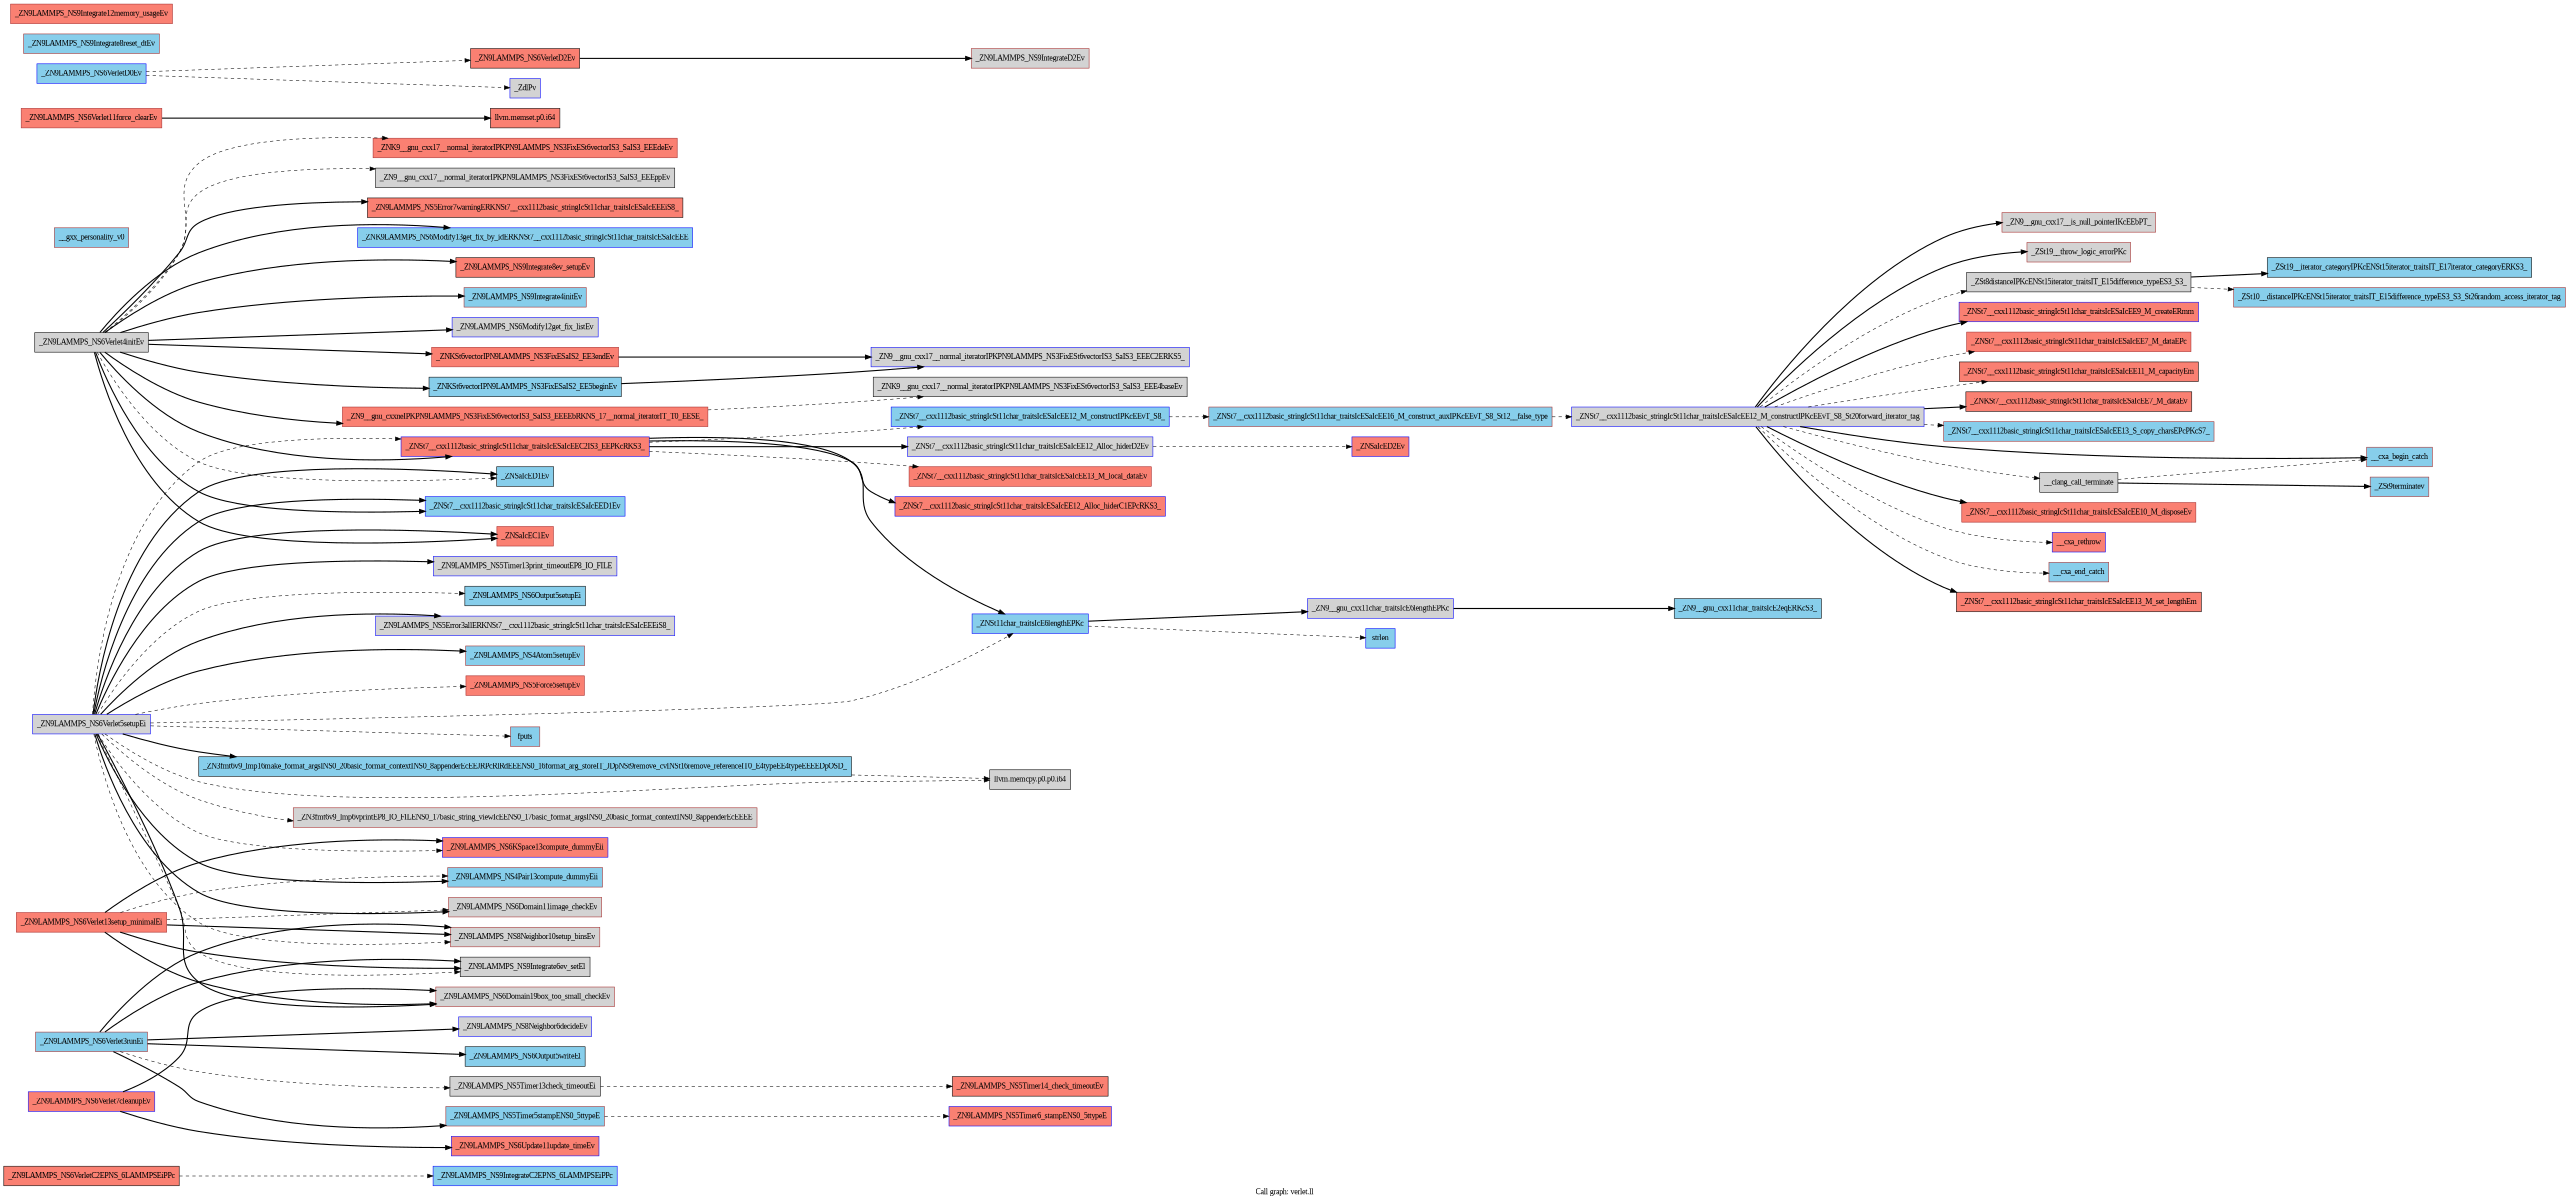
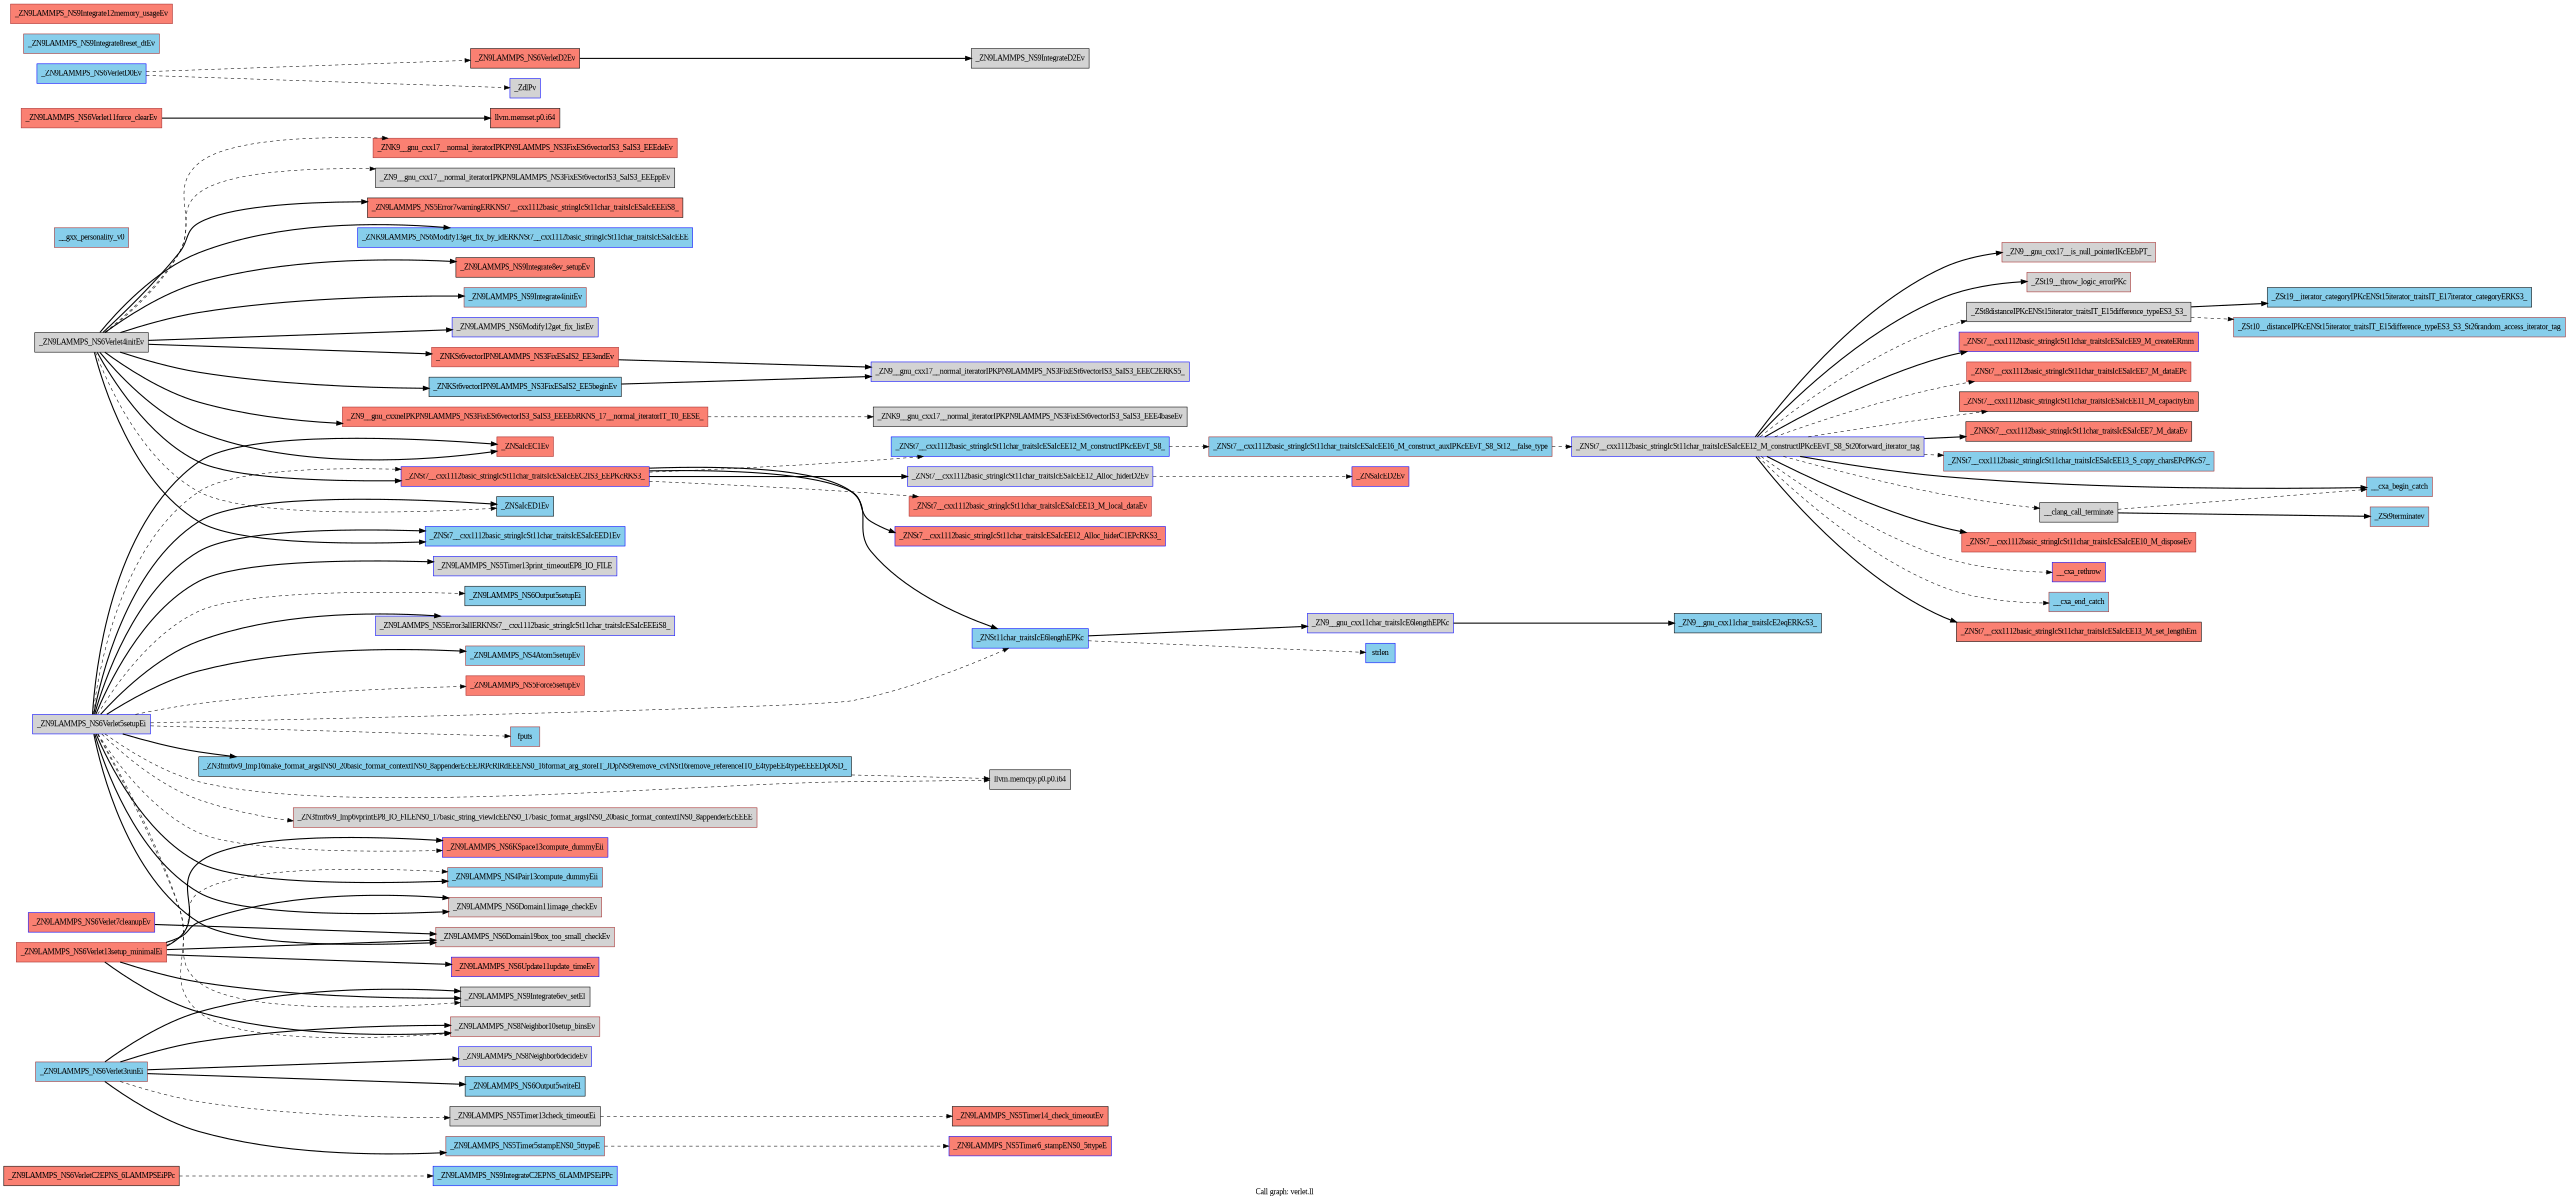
node "_ZN9LAMMPS_NS9IntegrateD2Ev": color brown -> black
edge "_ZN9LAMMPS_NS6Verlet13setup_minimalEi" -> "_ZN9LAMMPS_NS6Domain11image_checkEv": style dashed -> bold
edge "_ZN9LAMMPS_NS6Verlet7cleanupEv" -> "_ZN9LAMMPS_NS6Update11update_timeEv": now "_ZN9LAMMPS_NS6Verlet13setup_minimalEi" -> "_ZN9LAMMPS_NS6Update11update_timeEv"
